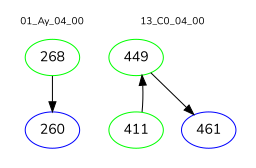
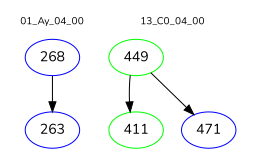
node "268": color green -> blue
edge "411" -> "449": reversed
node "260": label "260" -> "263"
node "461": label "461" -> "471"
